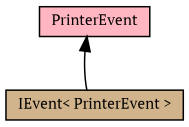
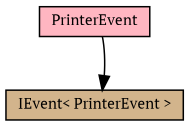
edge "IEvent< PrinterEvent >" -> "PrinterEvent": reversed
